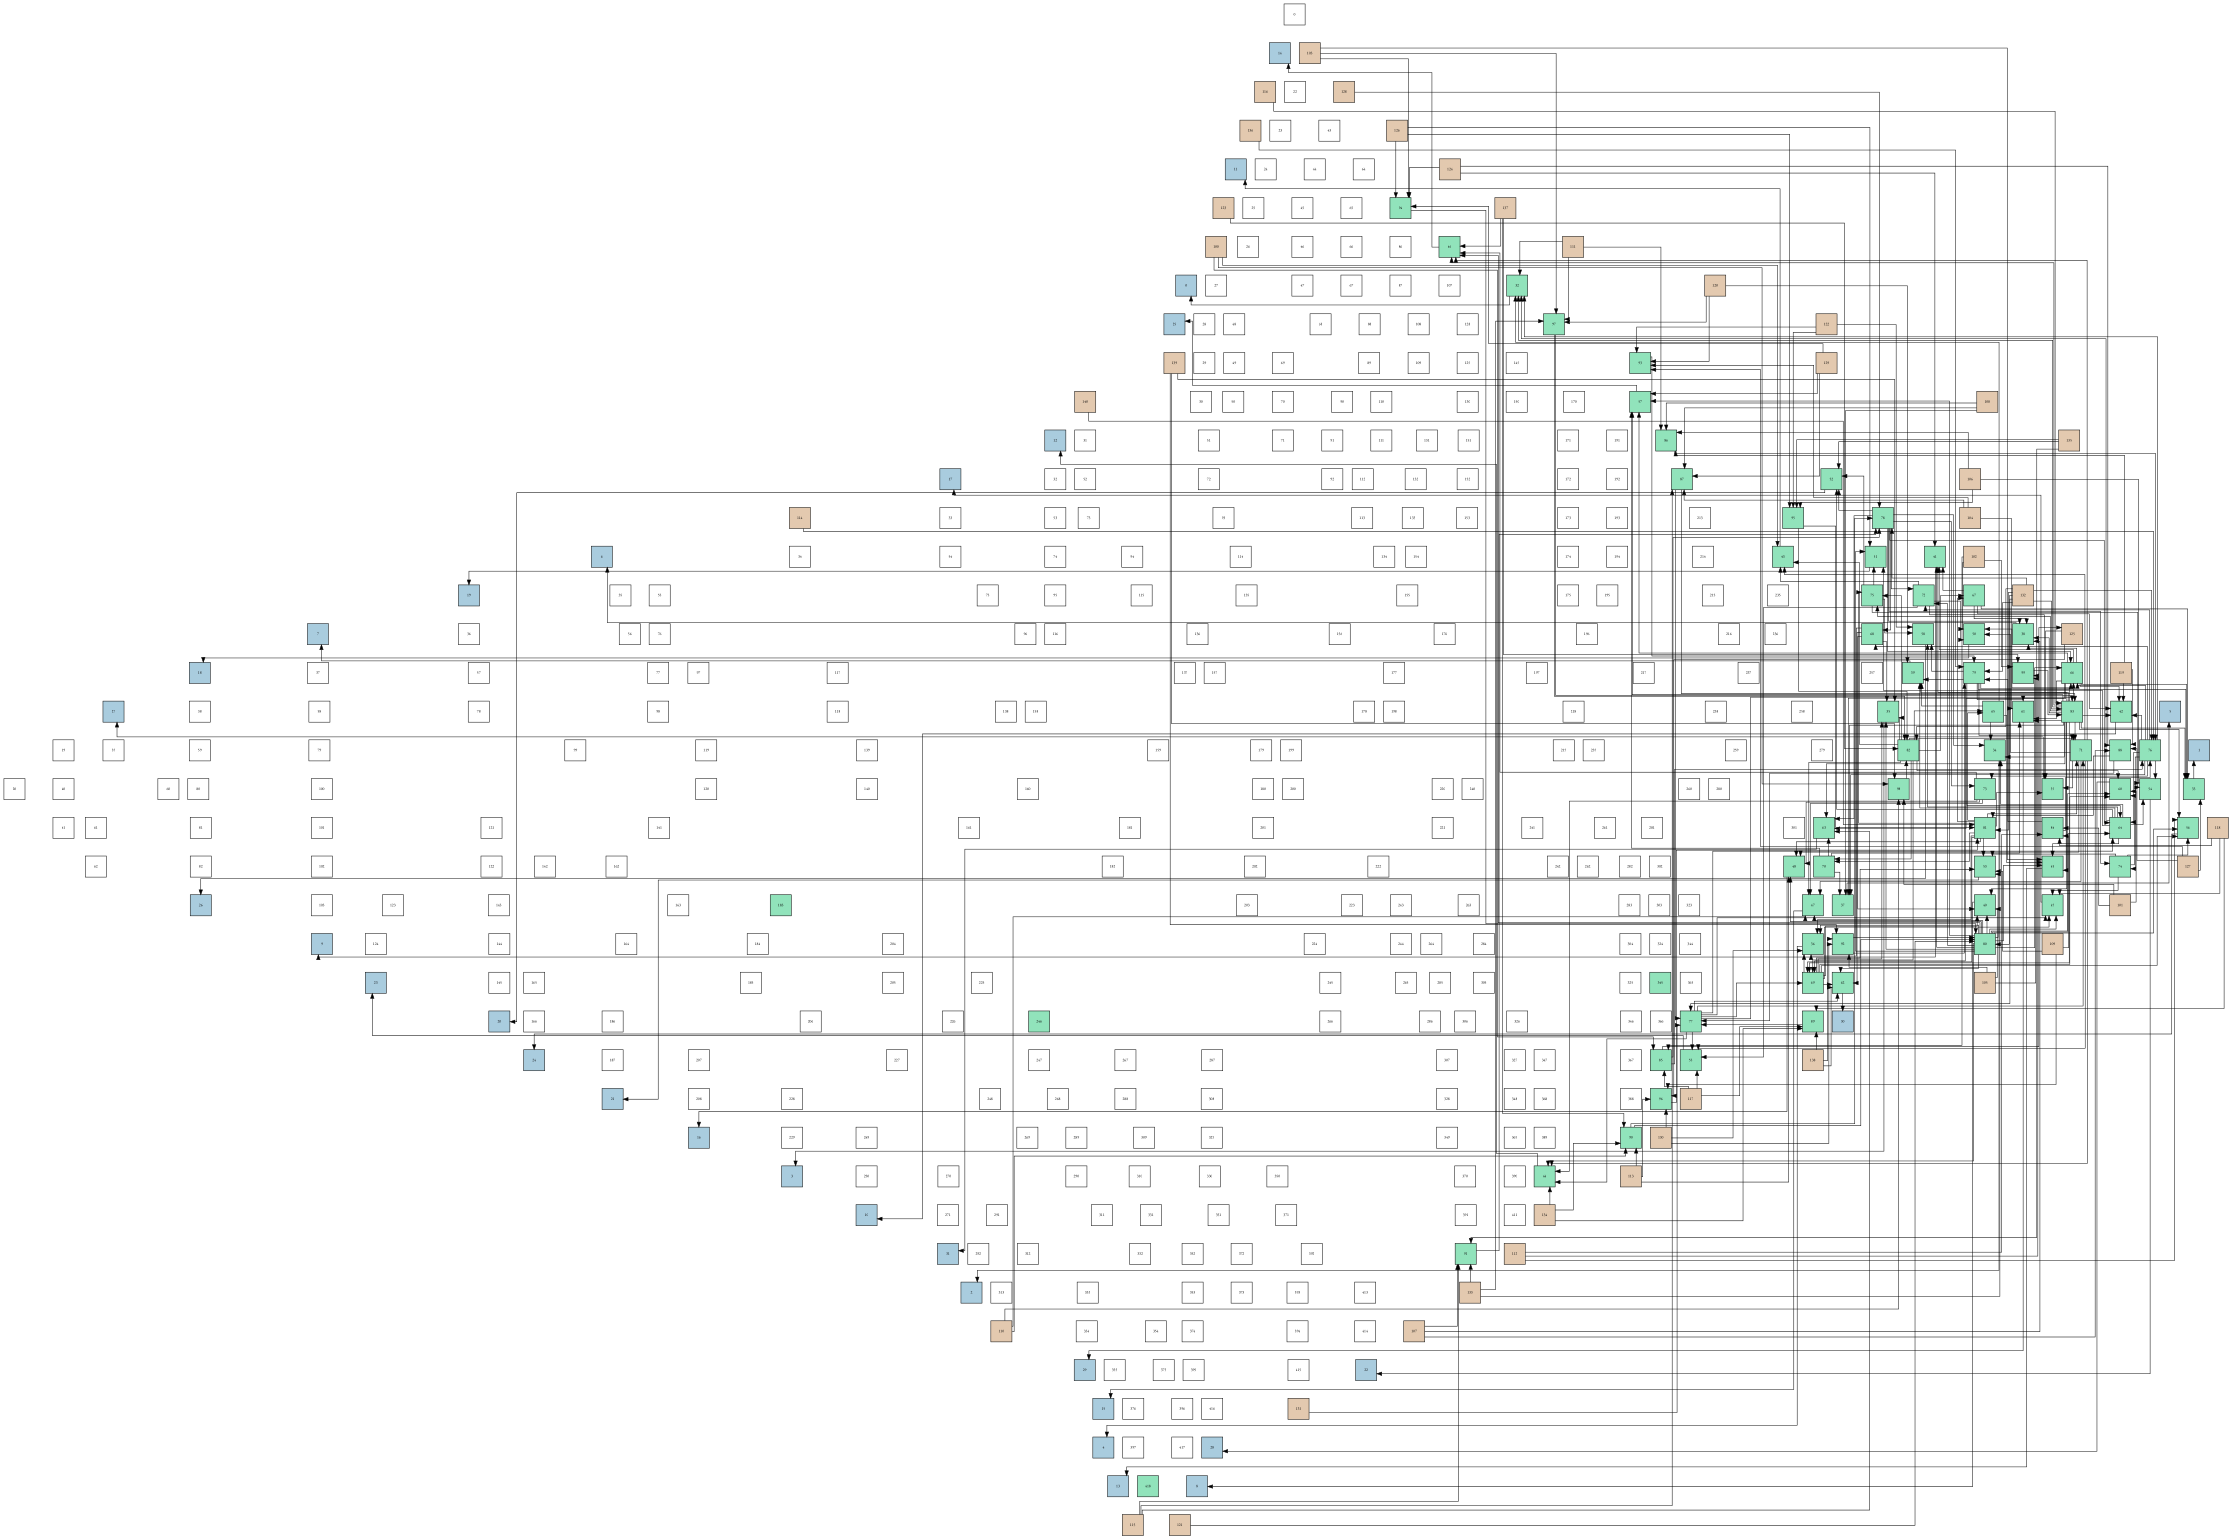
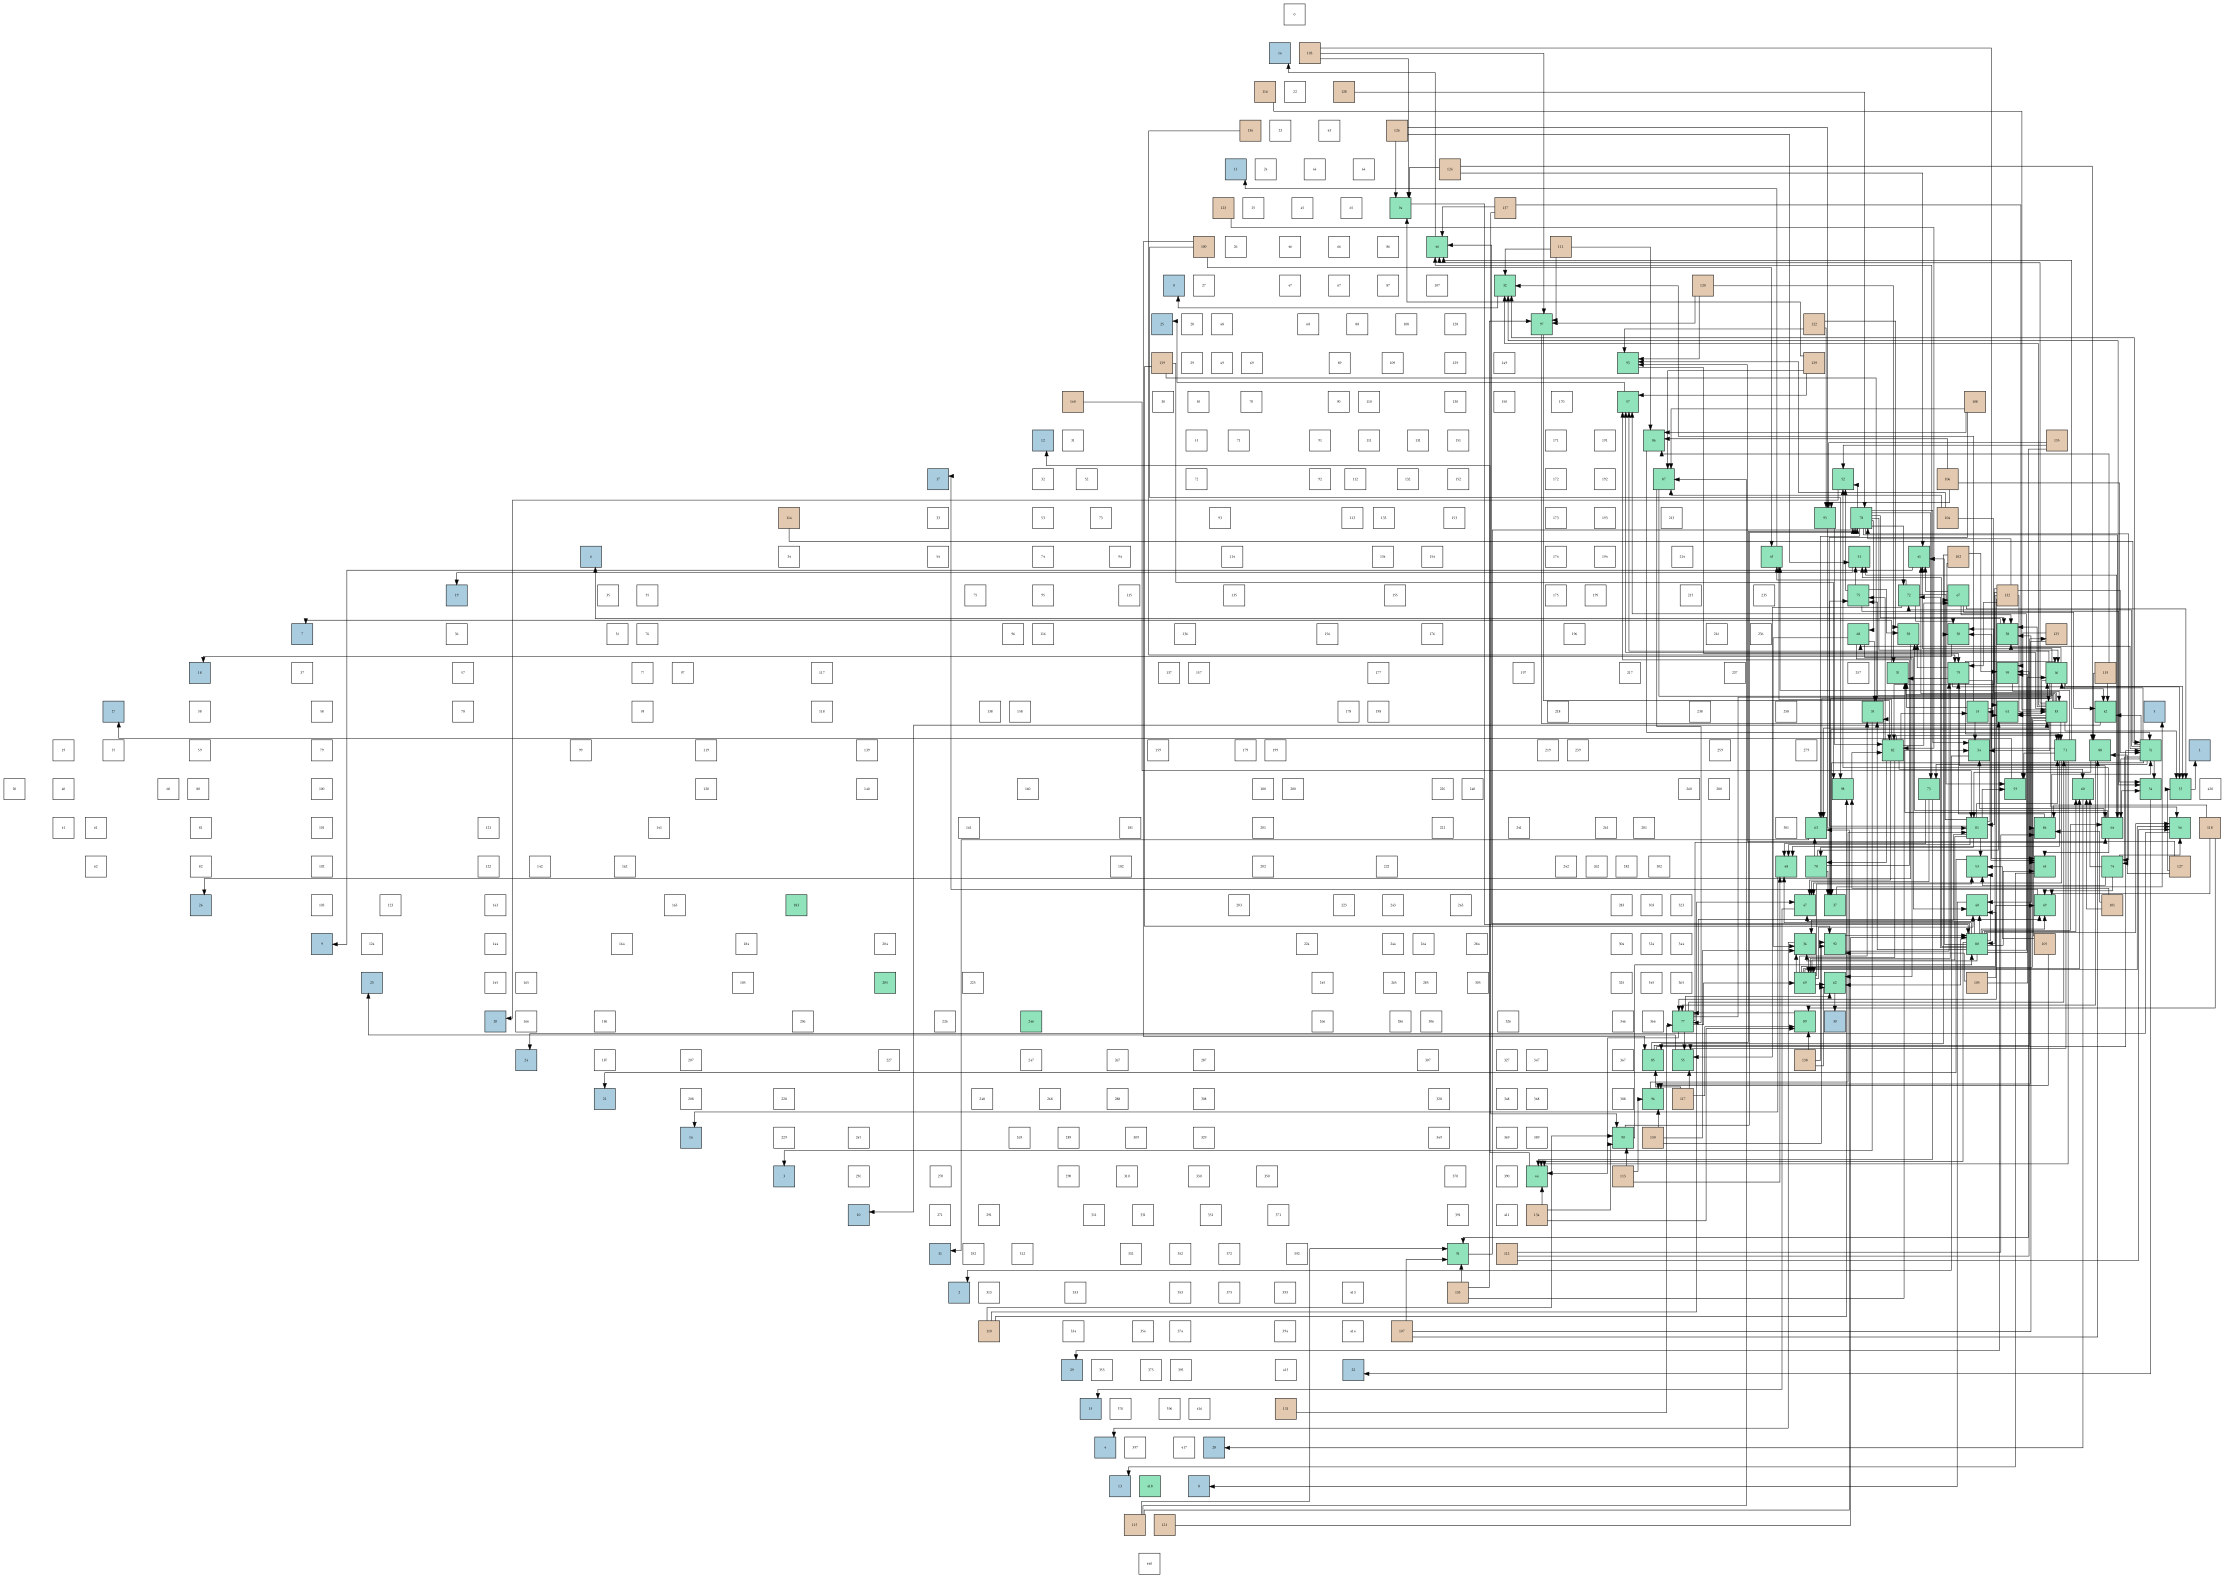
edge "83" -> "42": removed
node "420": added
node "205": fillcolor #ffffff -> #91e3bb
node "345": fillcolor #91e3bb -> #ffffff
node "440": added
